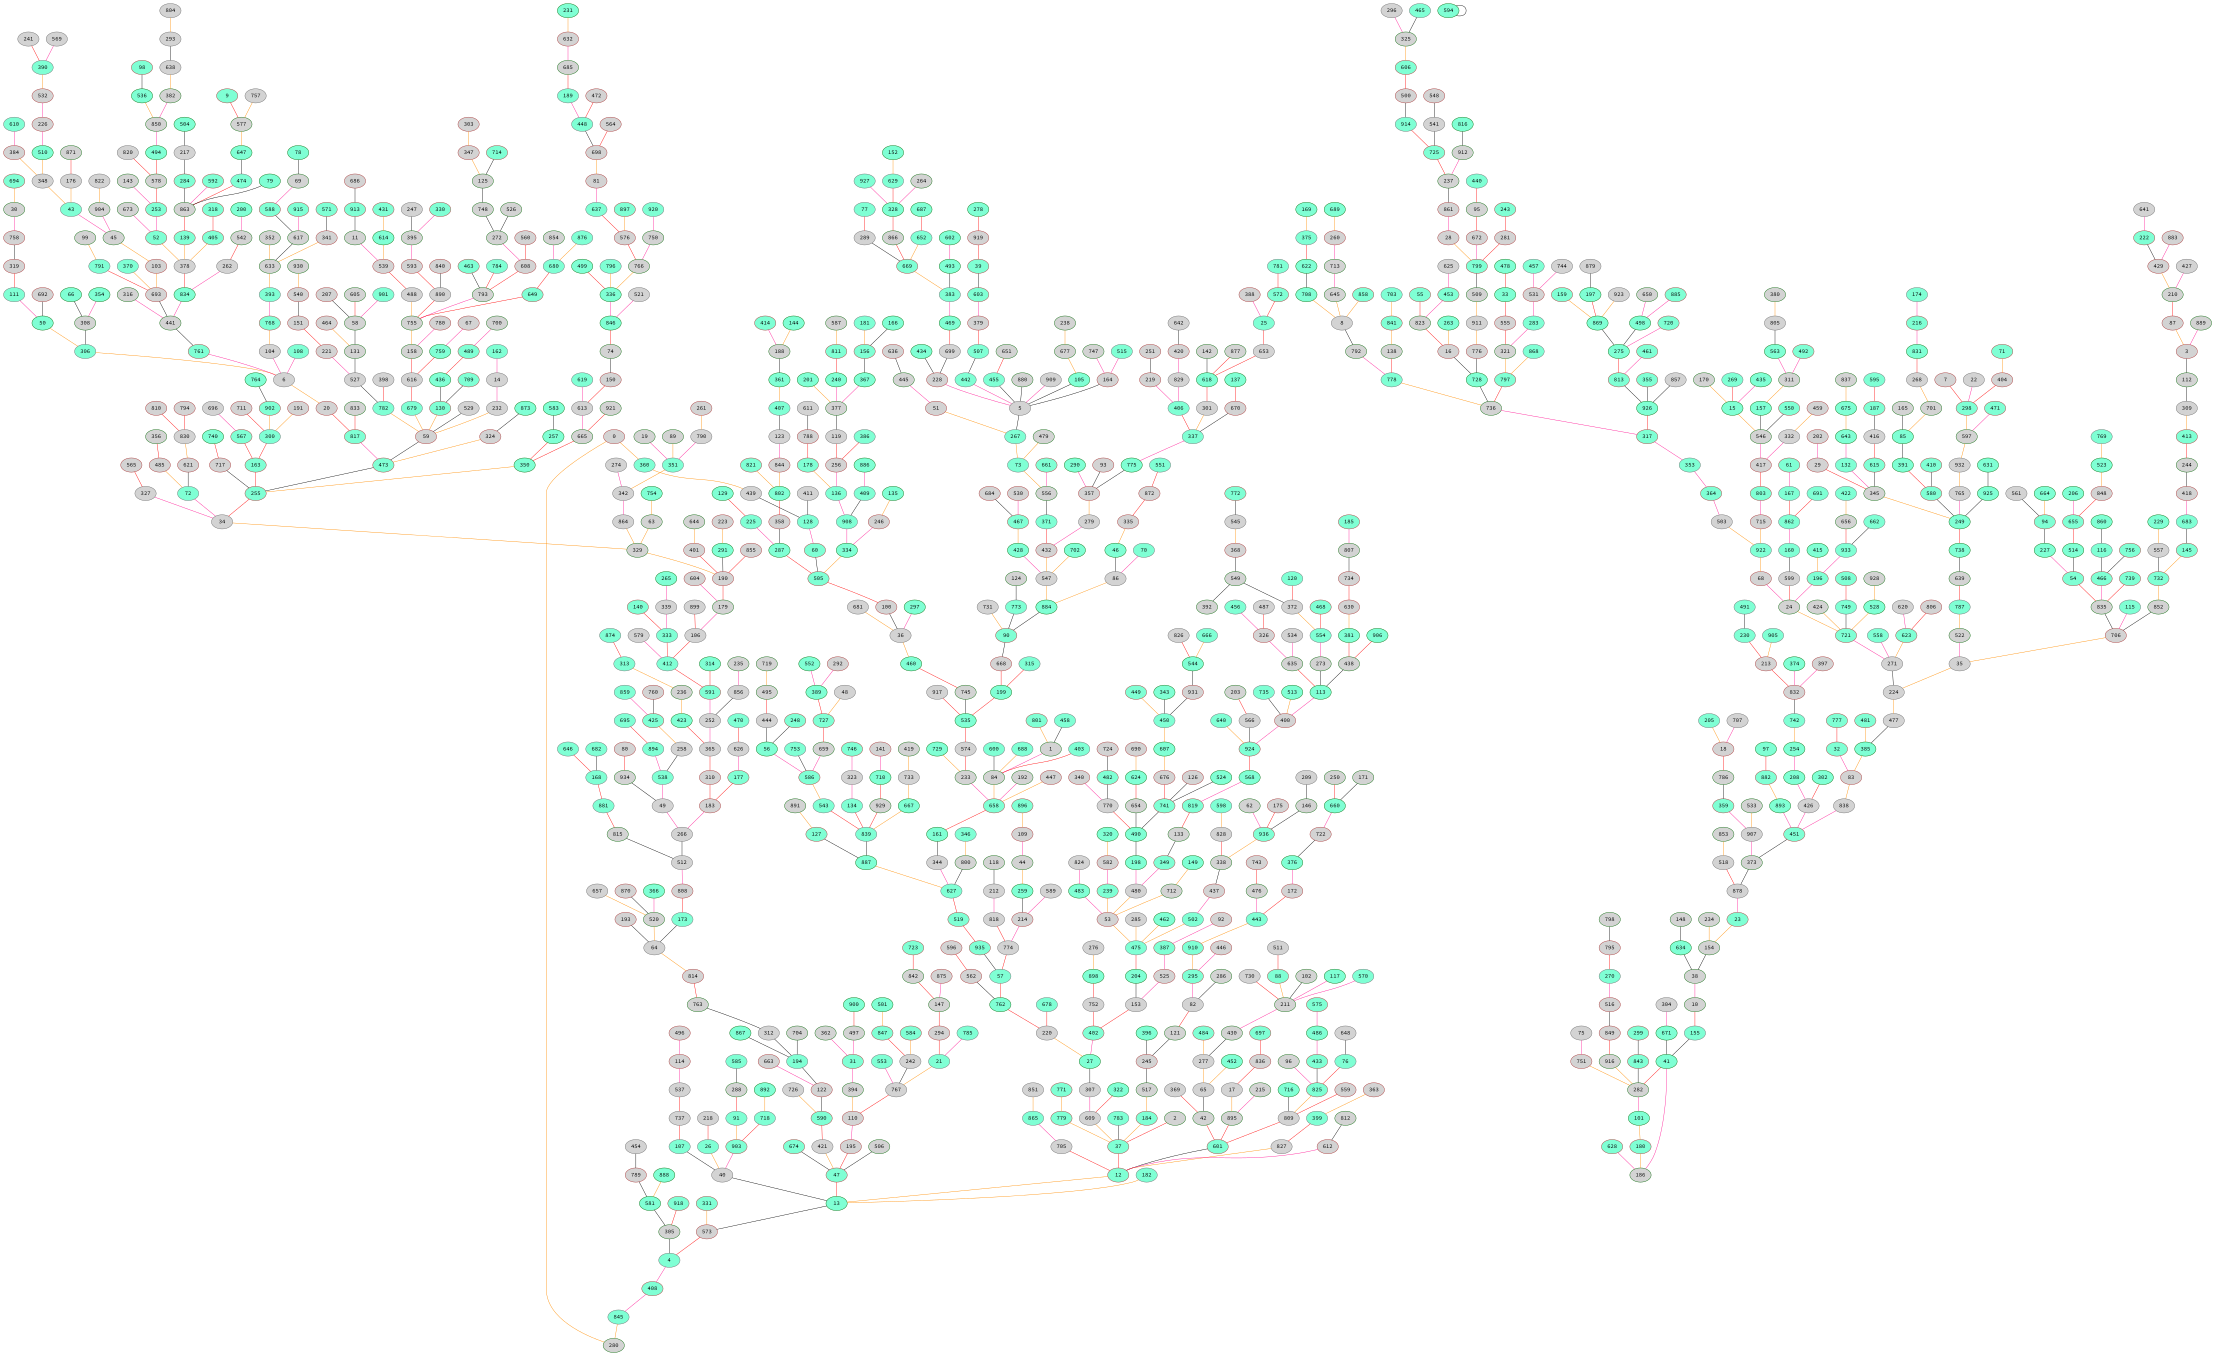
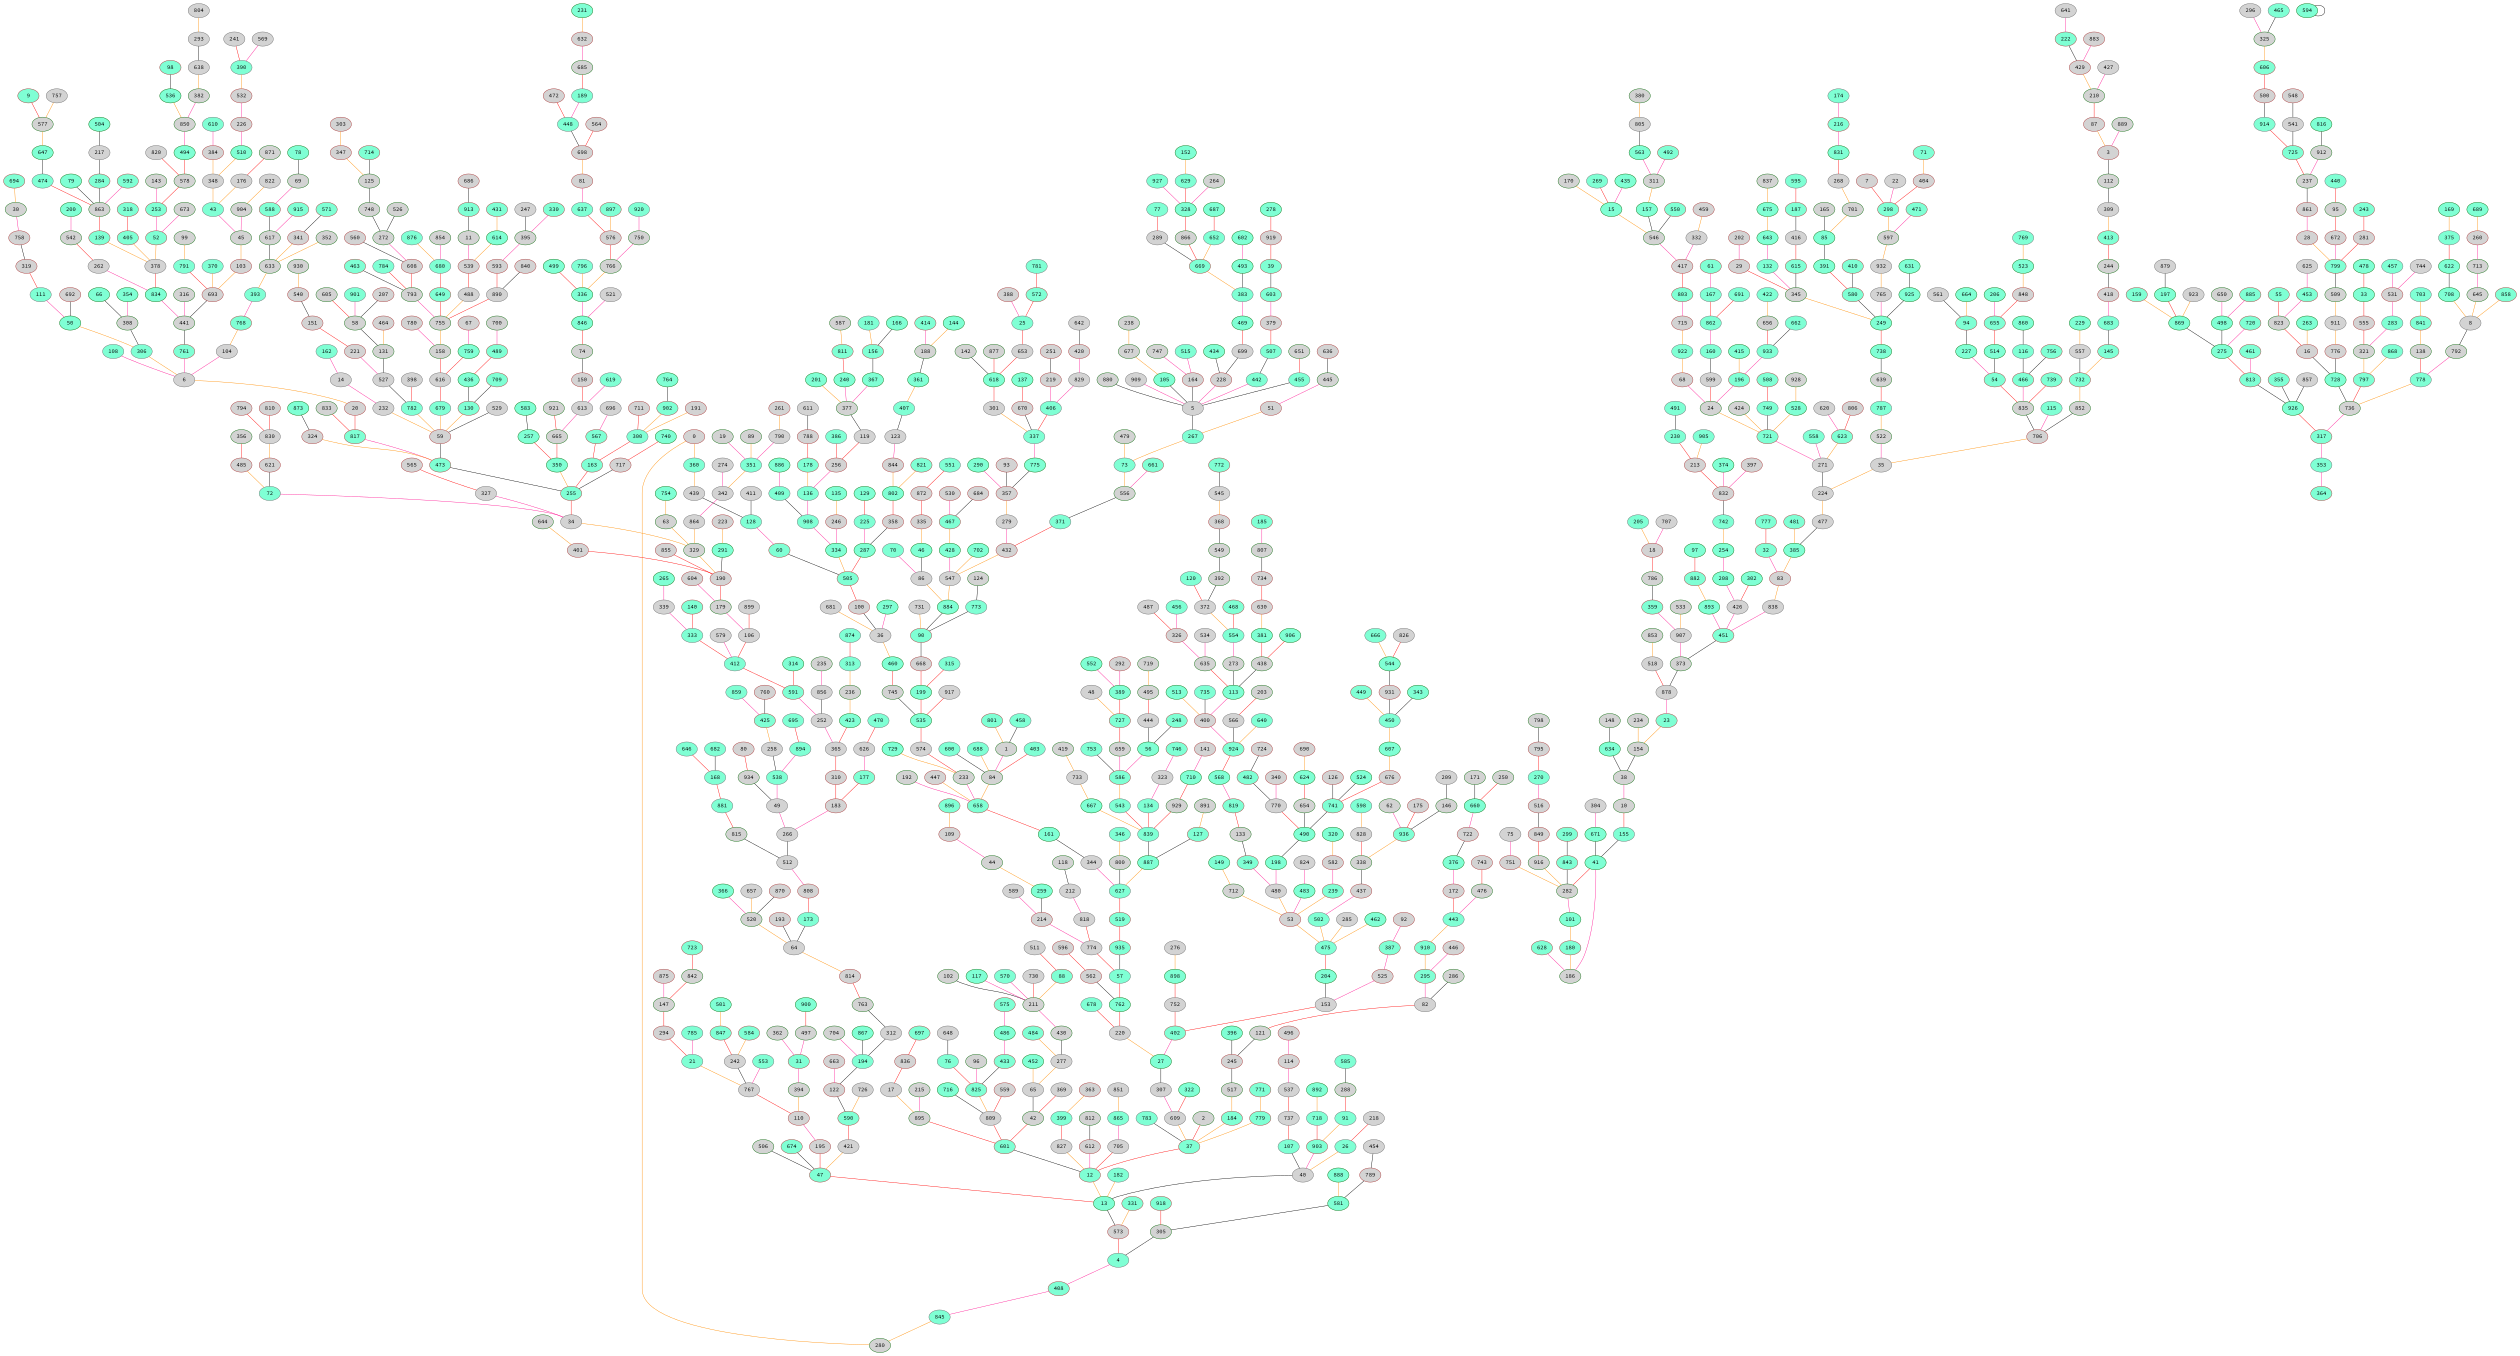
edge "560" -- "608": color red -> black
node "503": removed
edge "549" -- "372": now "392" -- "372"
edge "704" -- "194": color black -> deeppink
